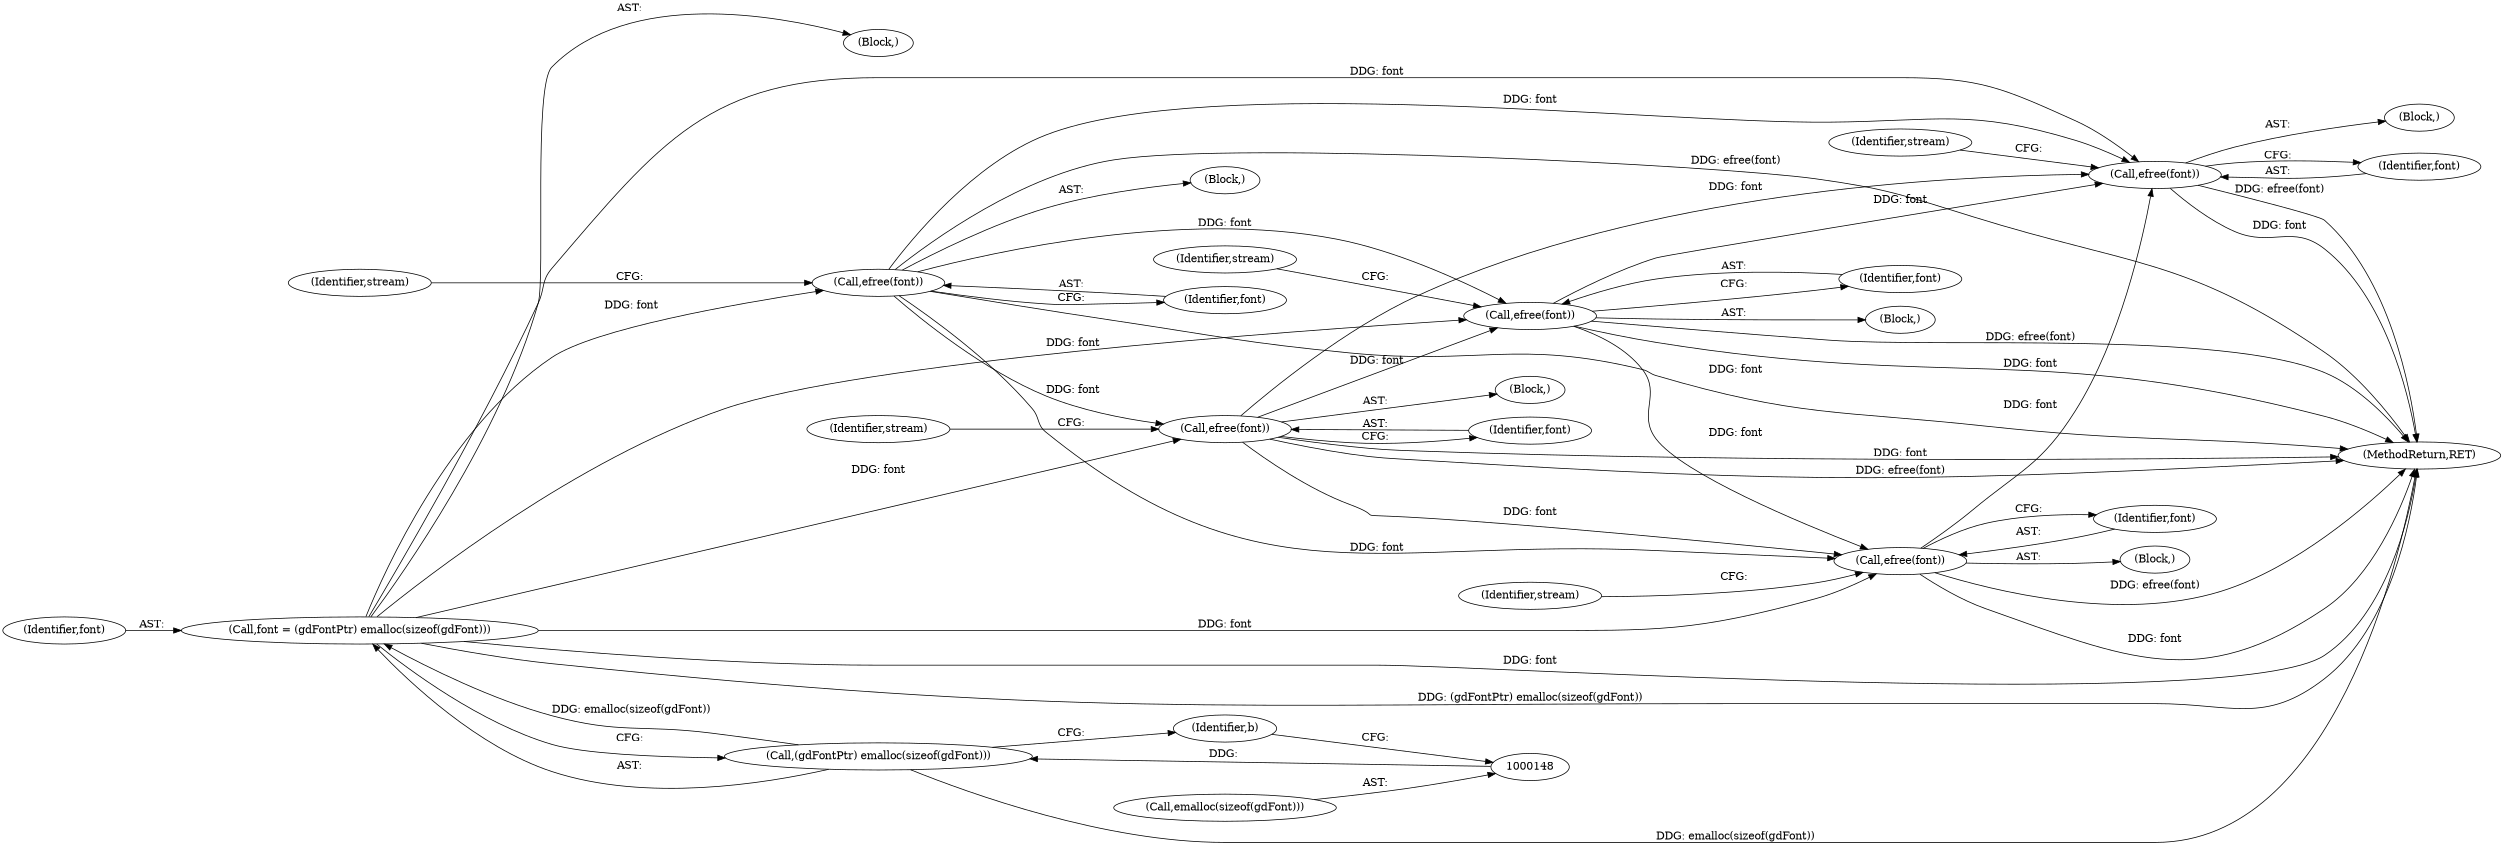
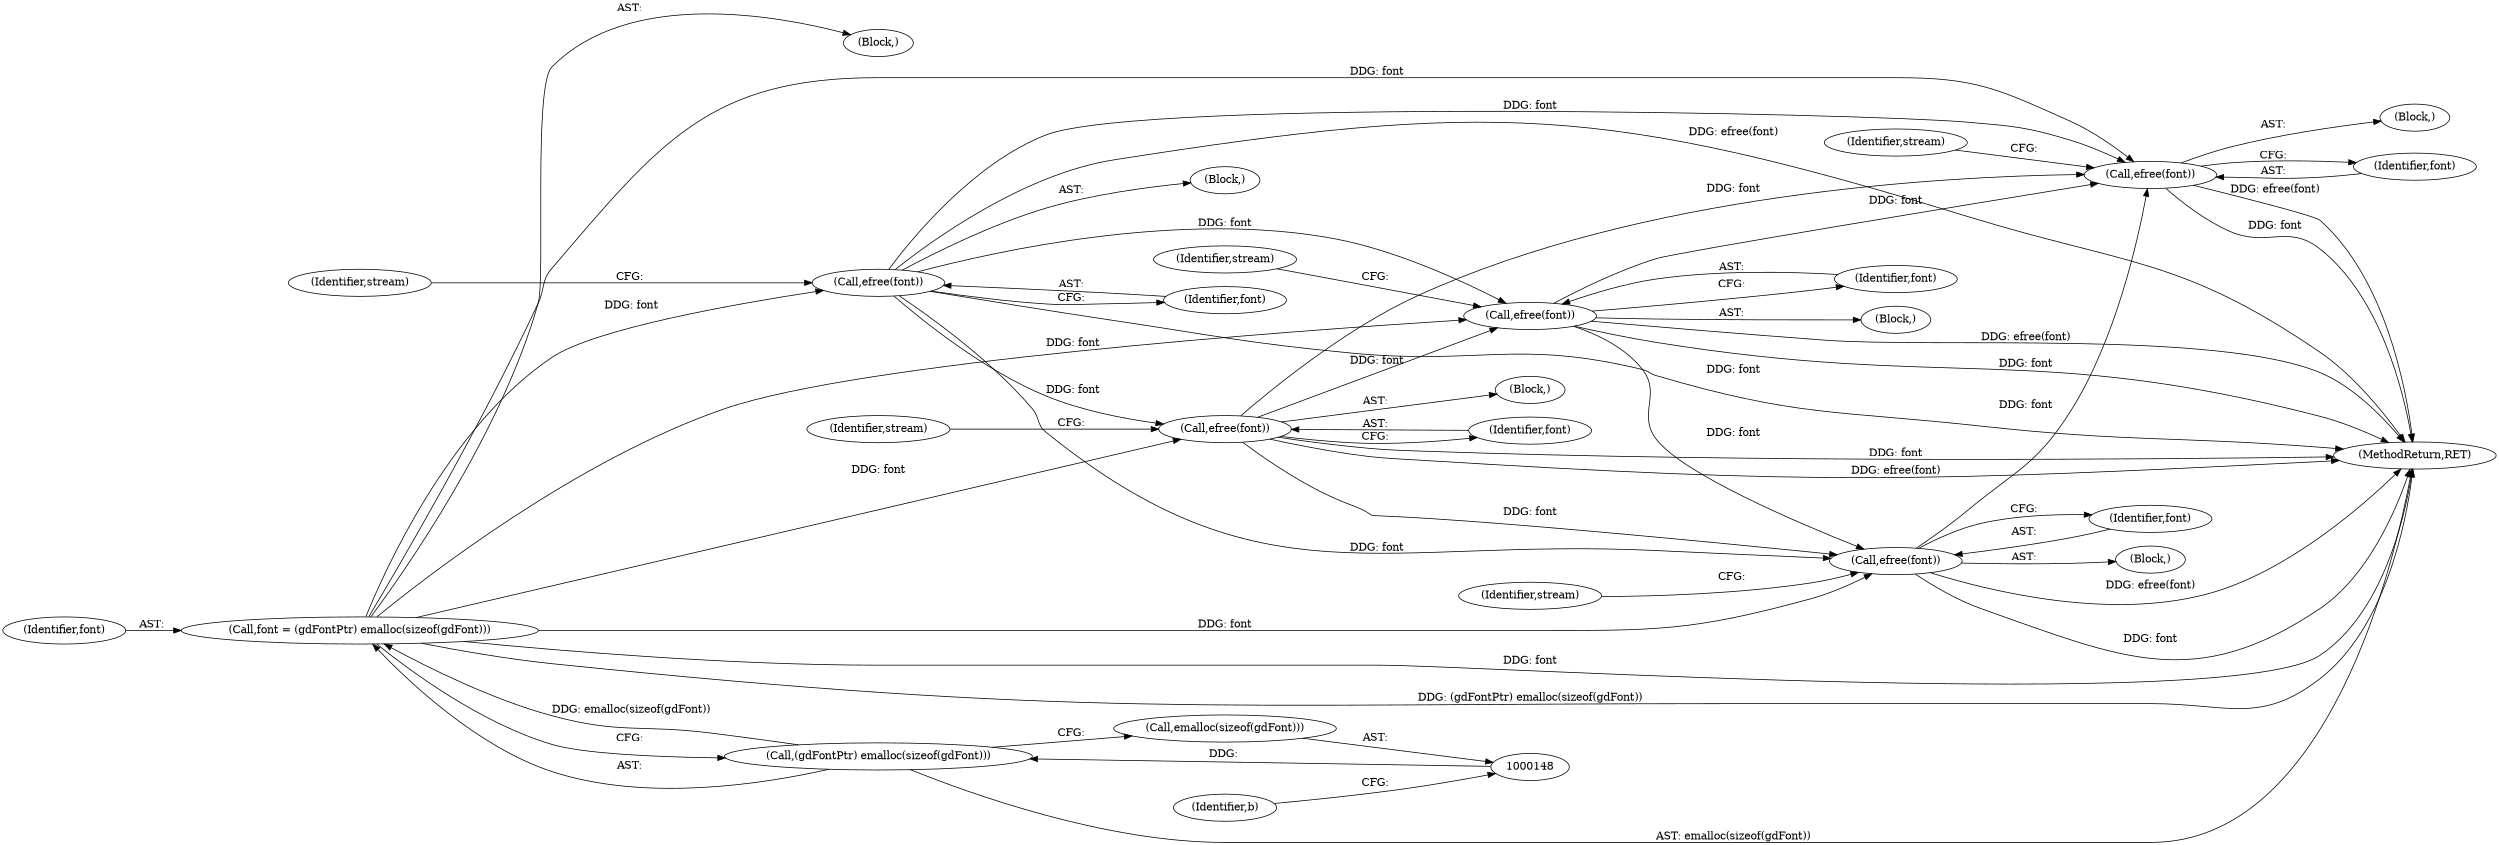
edge "(Call,(gdFontPtr) emalloc(sizeof(gdFont)))" -> "(Identifier,b)": now "(Call,(gdFontPtr) emalloc(sizeof(gdFont)))" -> "(Call,emalloc(sizeof(gdFont)))"
edge "(Call,(gdFontPtr) emalloc(sizeof(gdFont)))" -> "(MethodReturn,RET)": label "DDG: emalloc(sizeof(gdFont))" -> "AST: emalloc(sizeof(gdFont))"
